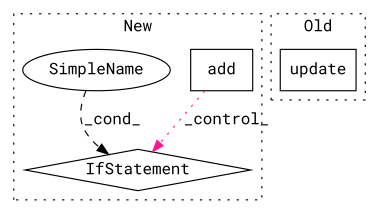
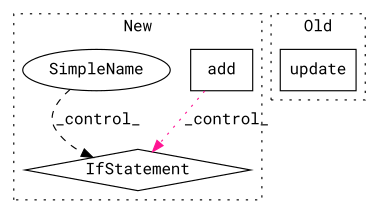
edge "SimpleName" -> "IfStatement": label "_cond_" -> "_control_"
